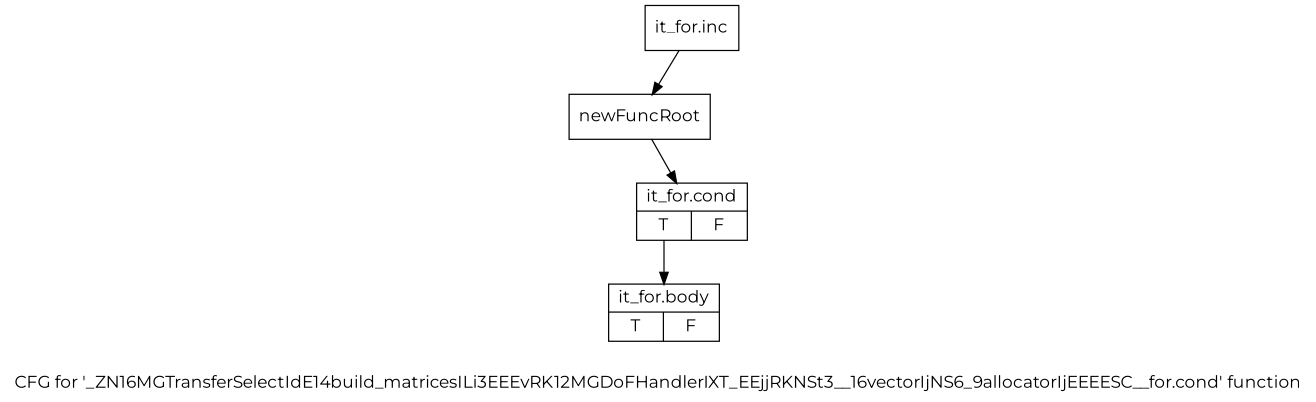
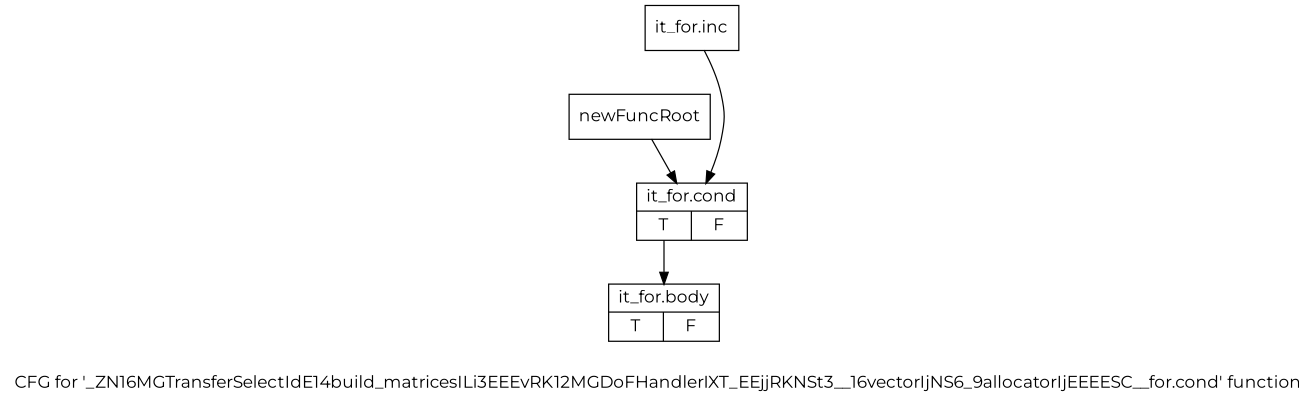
edge "it_for.inc" -> "newFuncRoot": now "it_for.inc" -> "it_for.cond"
